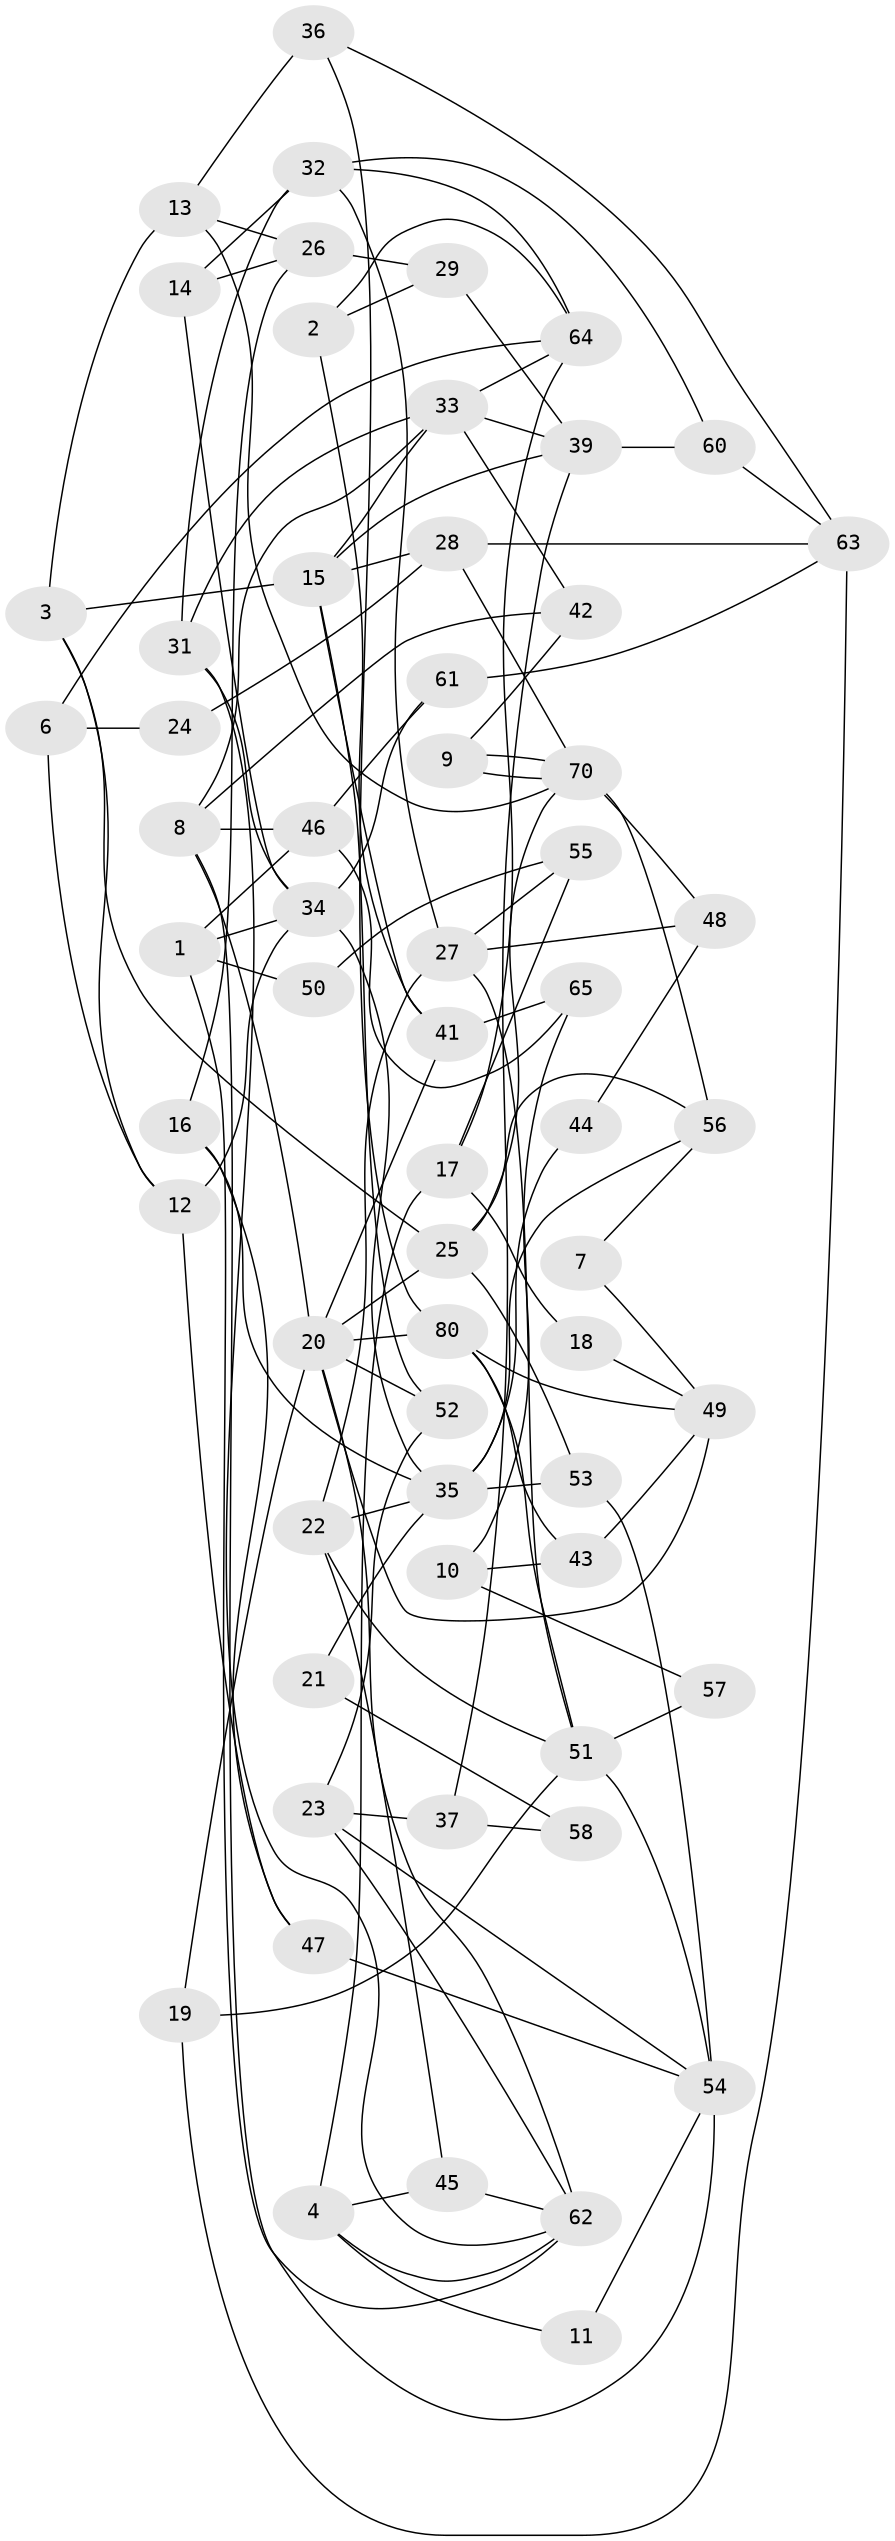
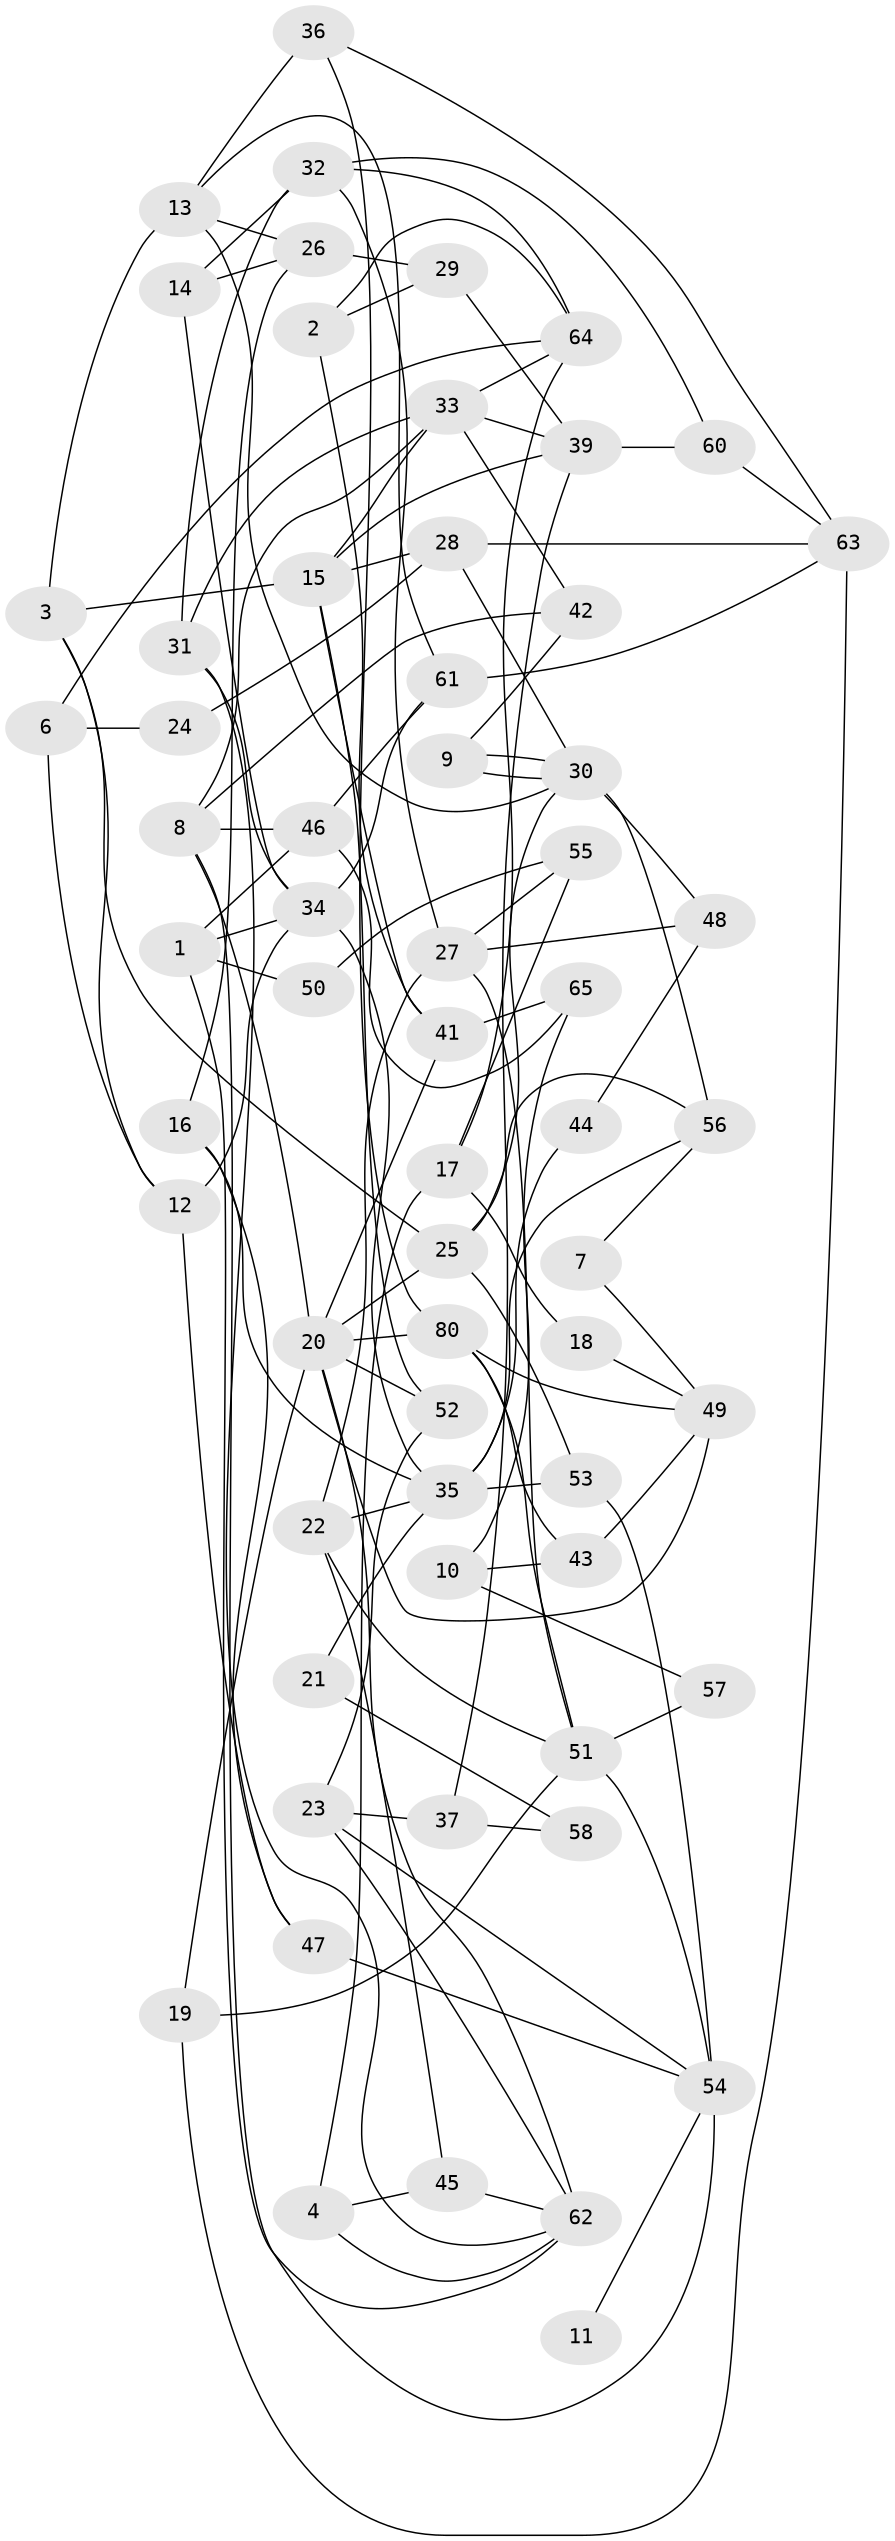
edge "13" -- "61": added
node "70": label "70" -> "30"
edge "4" -- "11": removed
